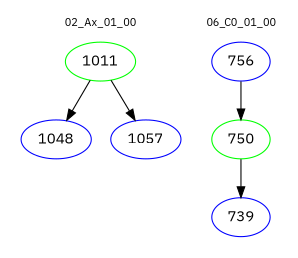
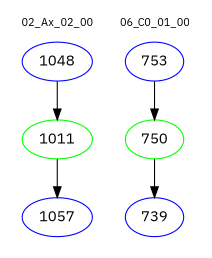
cluster "02_Ax_01_00": label "02_Ax_01_00" -> "02_Ax_02_00"
node "756": label "756" -> "753"
edge "1011" -> "1048": reversed
